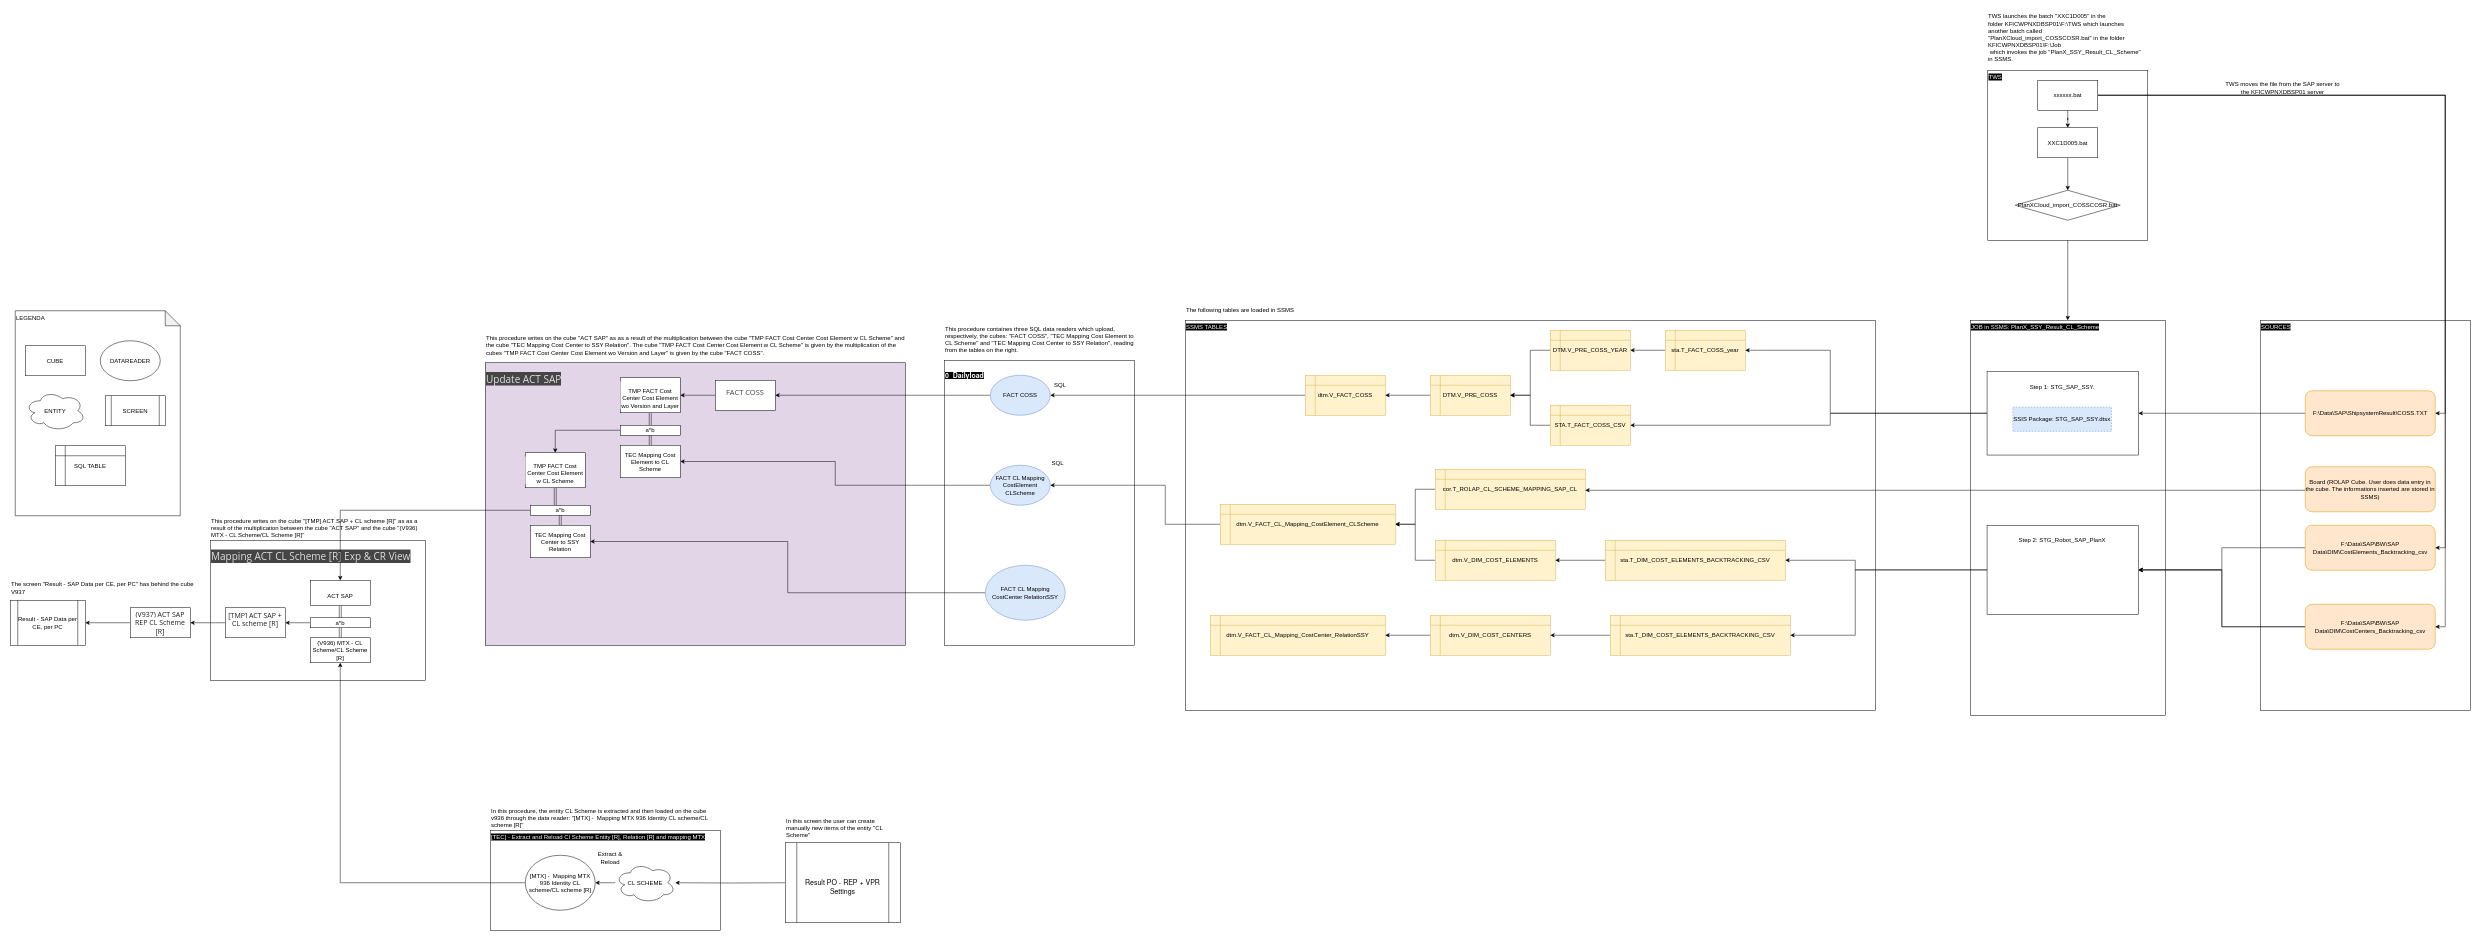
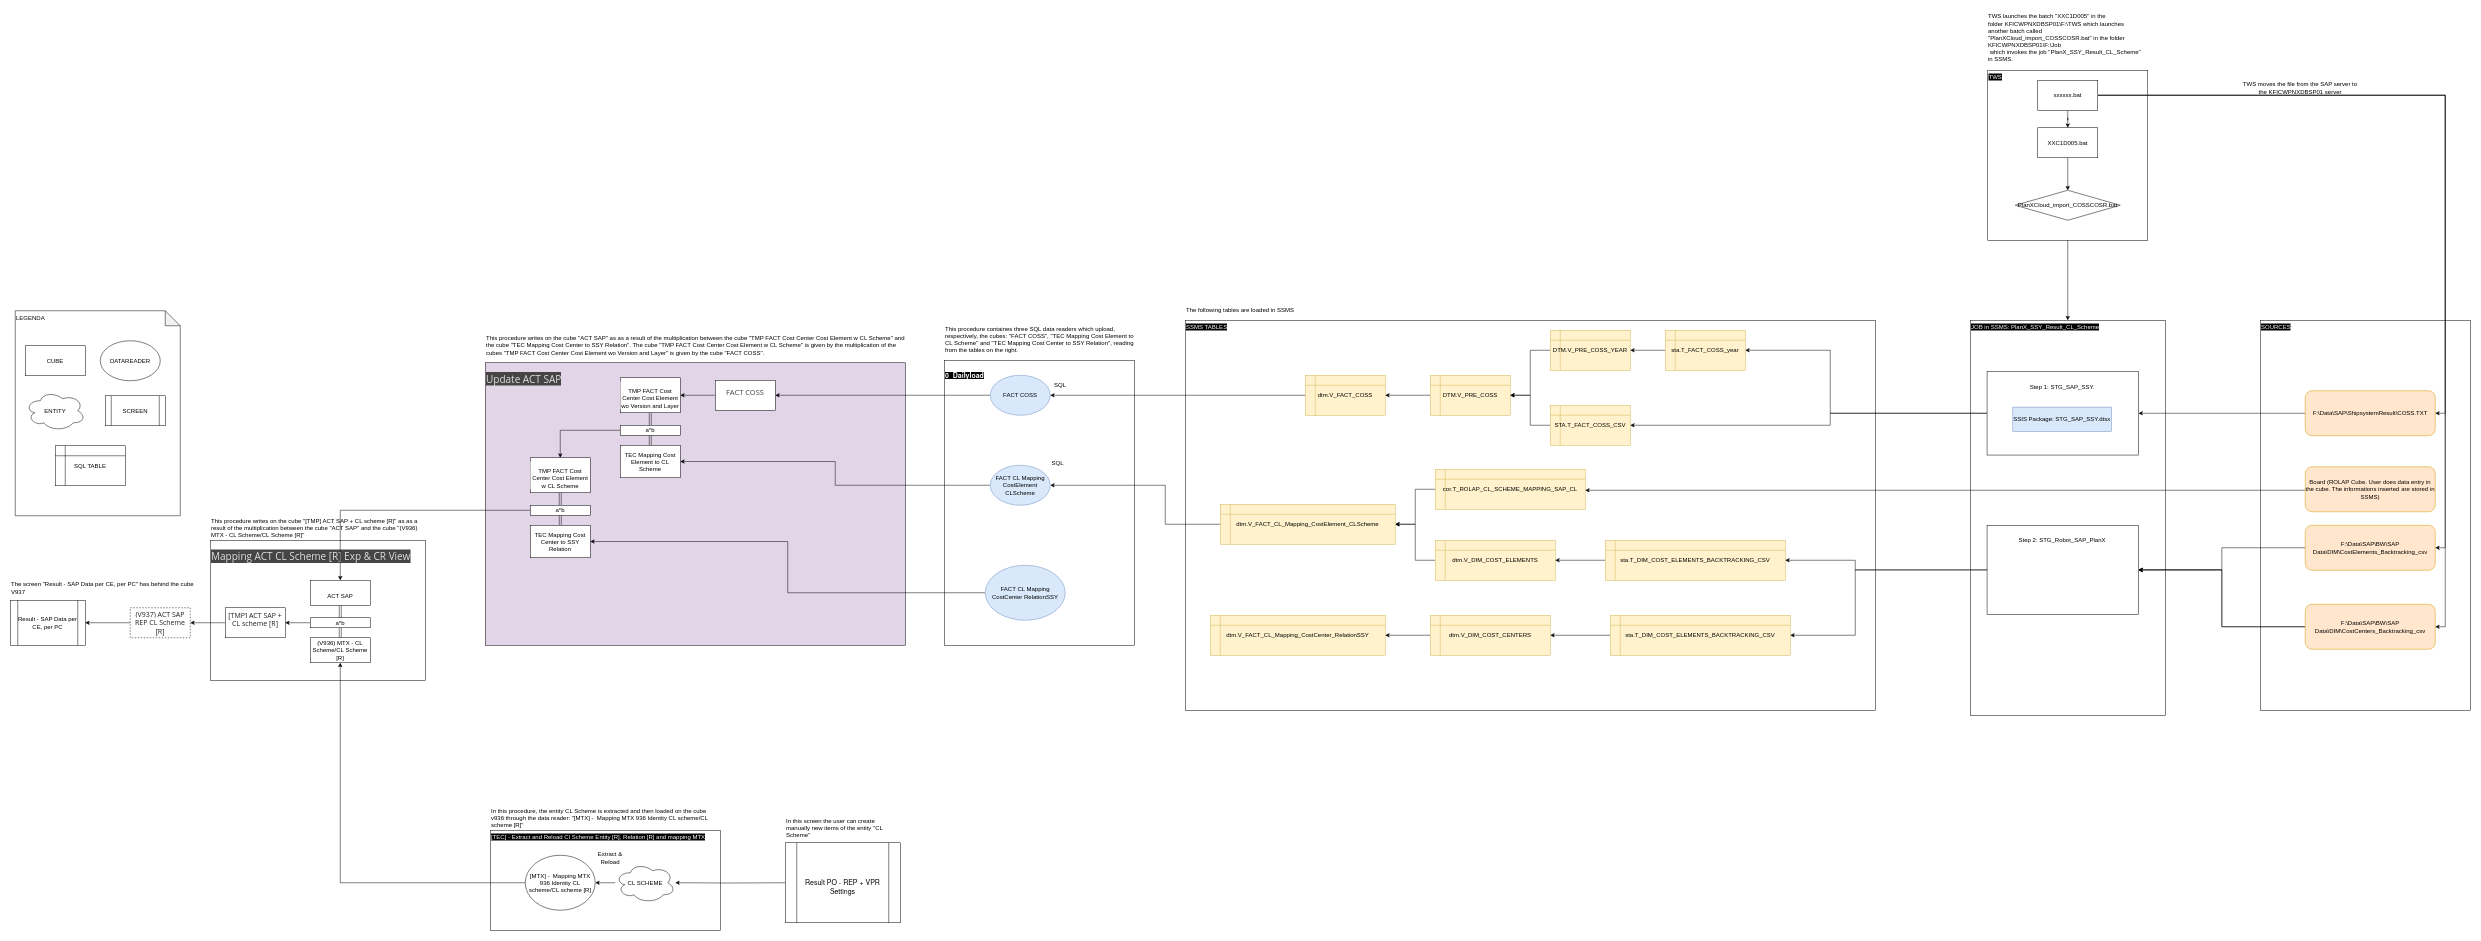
node "TWS moves the file from the SAP server to the KFICWPNXDBSP01 server": moved (2283, 88) -> (2300, 88)
node "SSIS Package: STG_SAP_SSY.dtsx": style dashed -> solid
node "TMP FACT Cost Center Cost Element w CL Scheme": moved (555, 470) -> (560, 475)
node "(V937) ACT SAP REP CL Scheme [R]": style solid -> dashed
